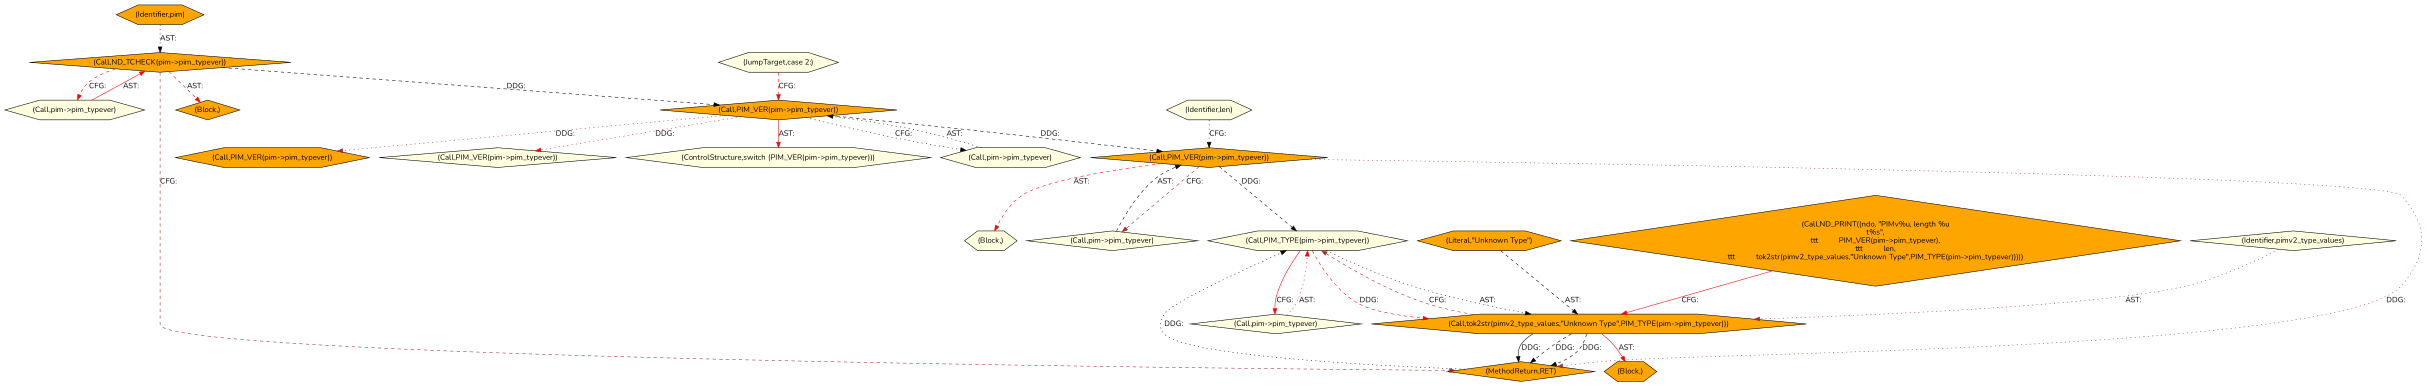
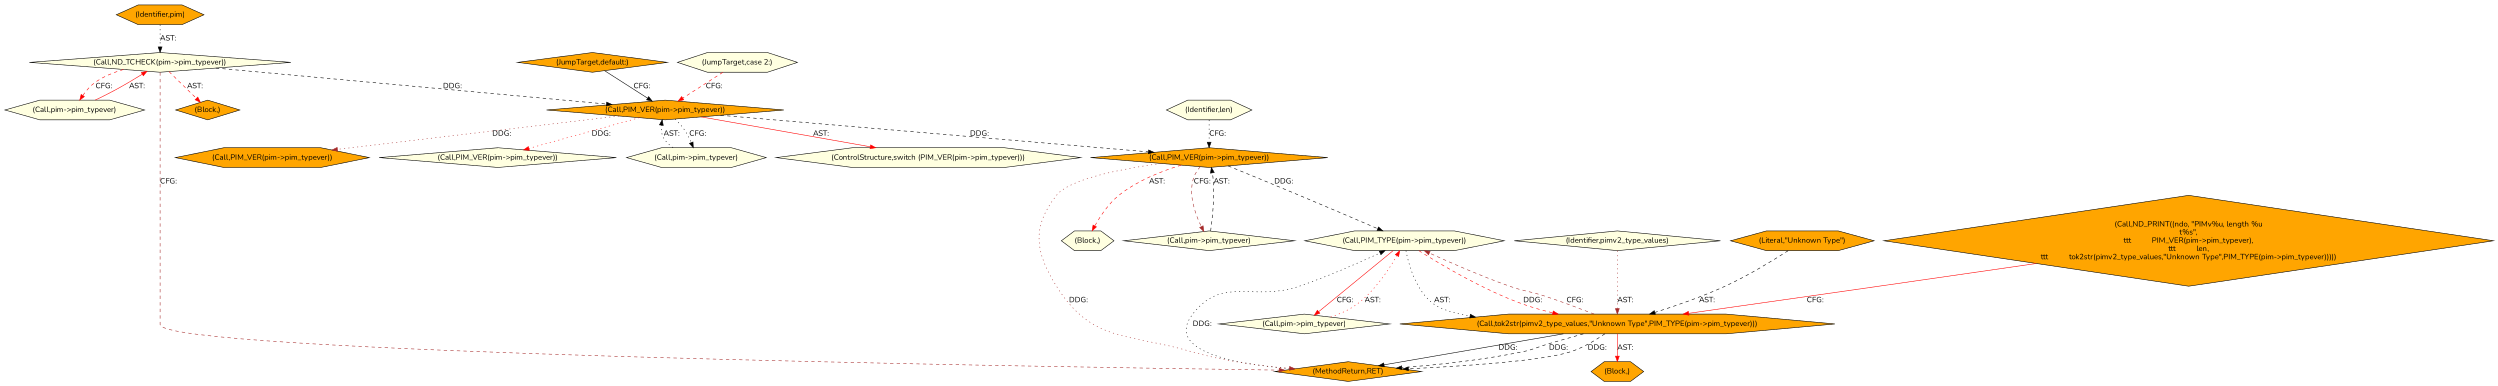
node "(Call,ND_TCHECK(pim->pim_typever))": fillcolor orange -> lightyellow
node "(JumpTarget,default:)": added
